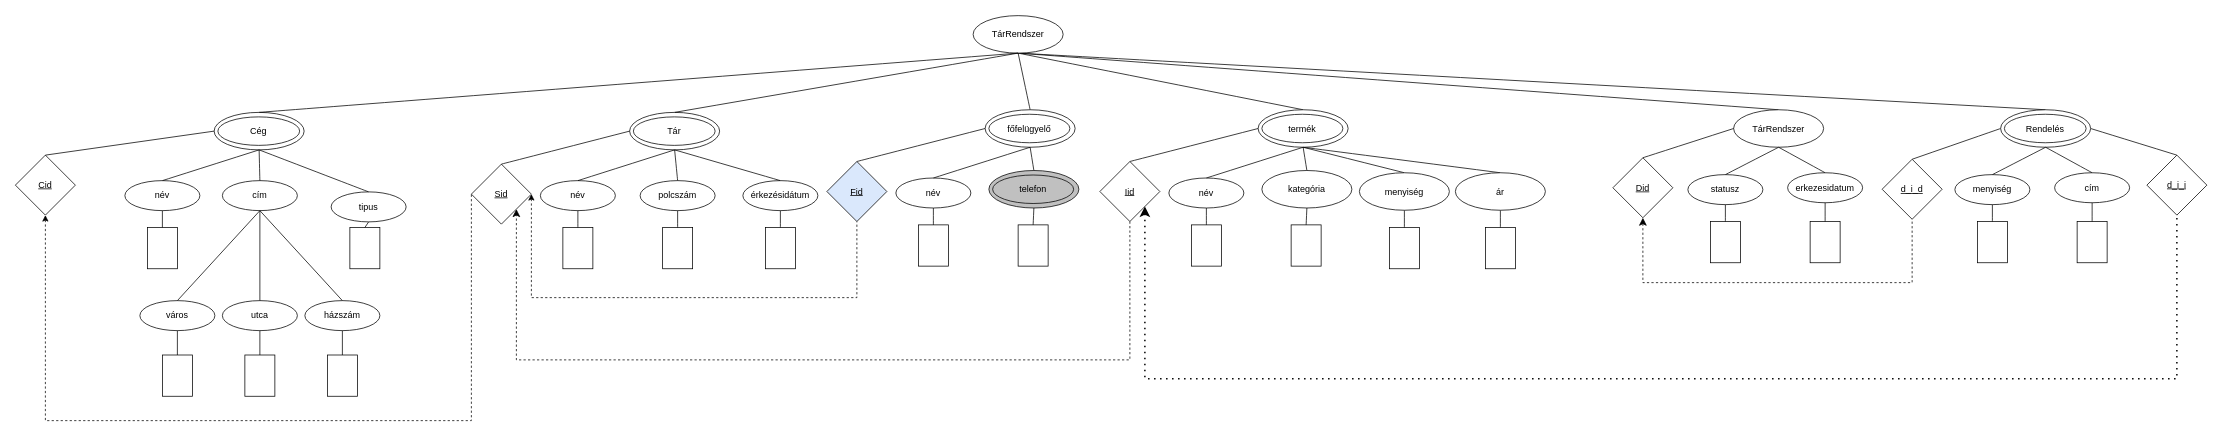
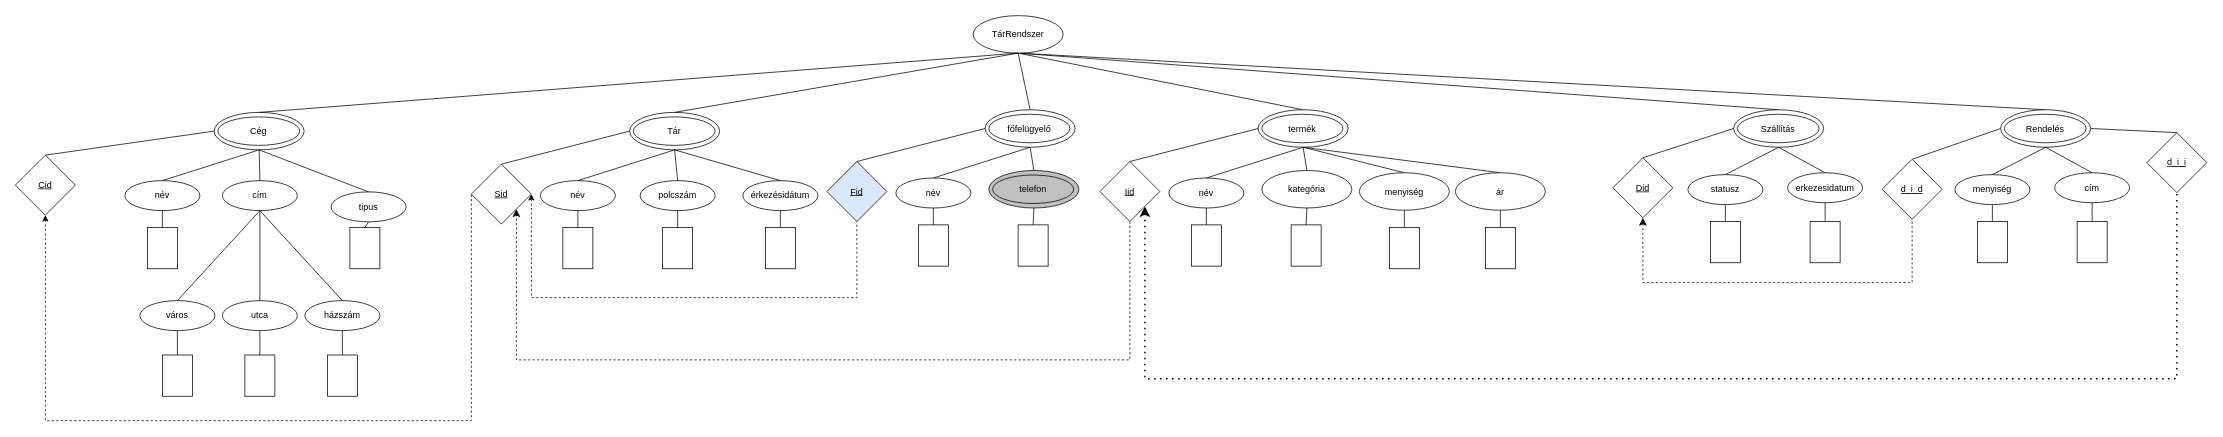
node "Szállítás": added
node "d_i_i": moved (2177, 185) -> (2177, 162)
